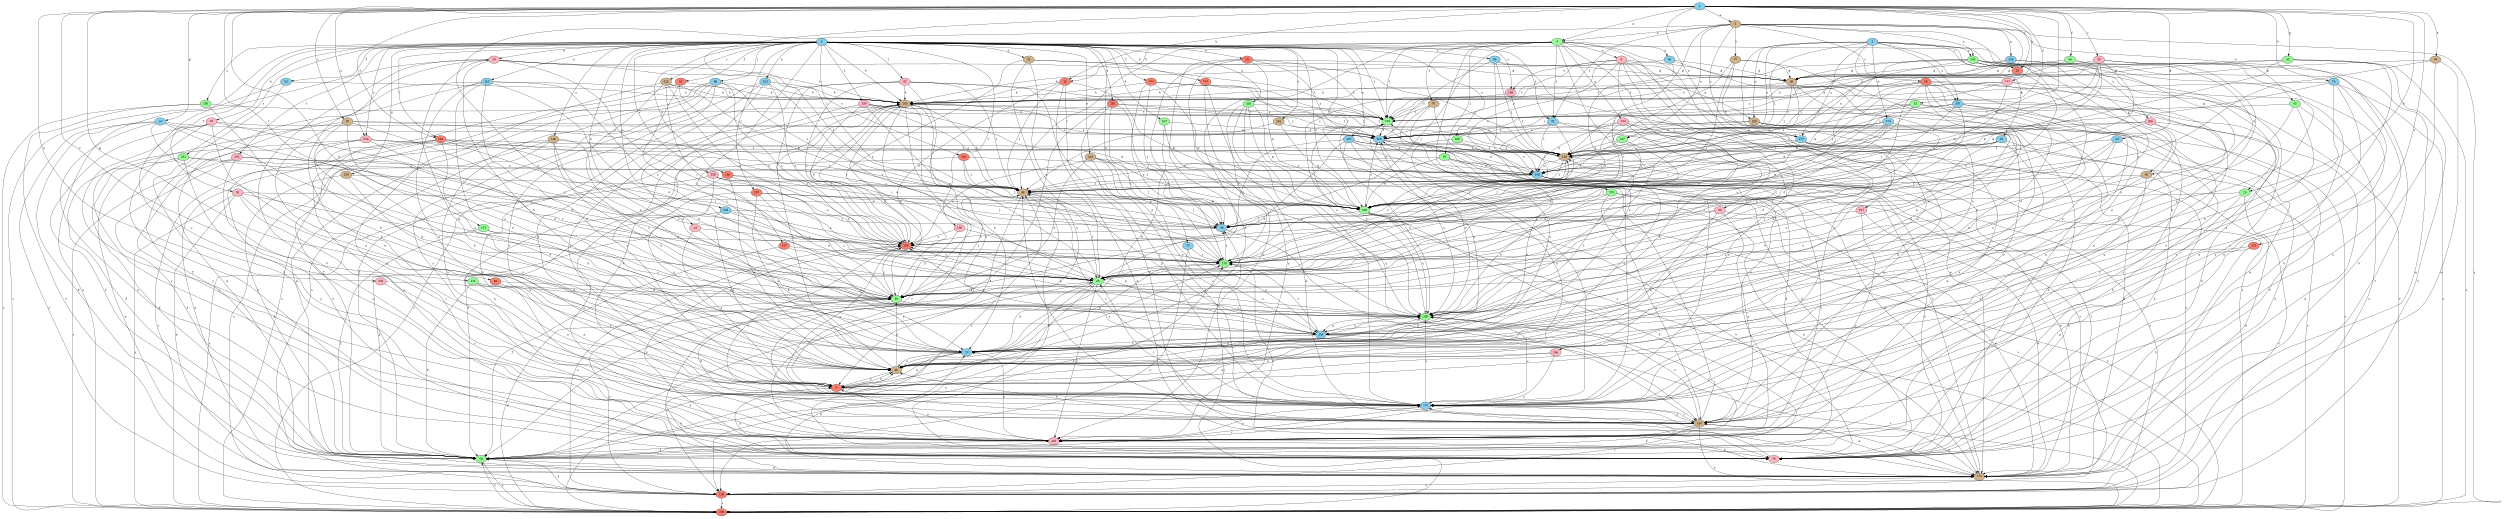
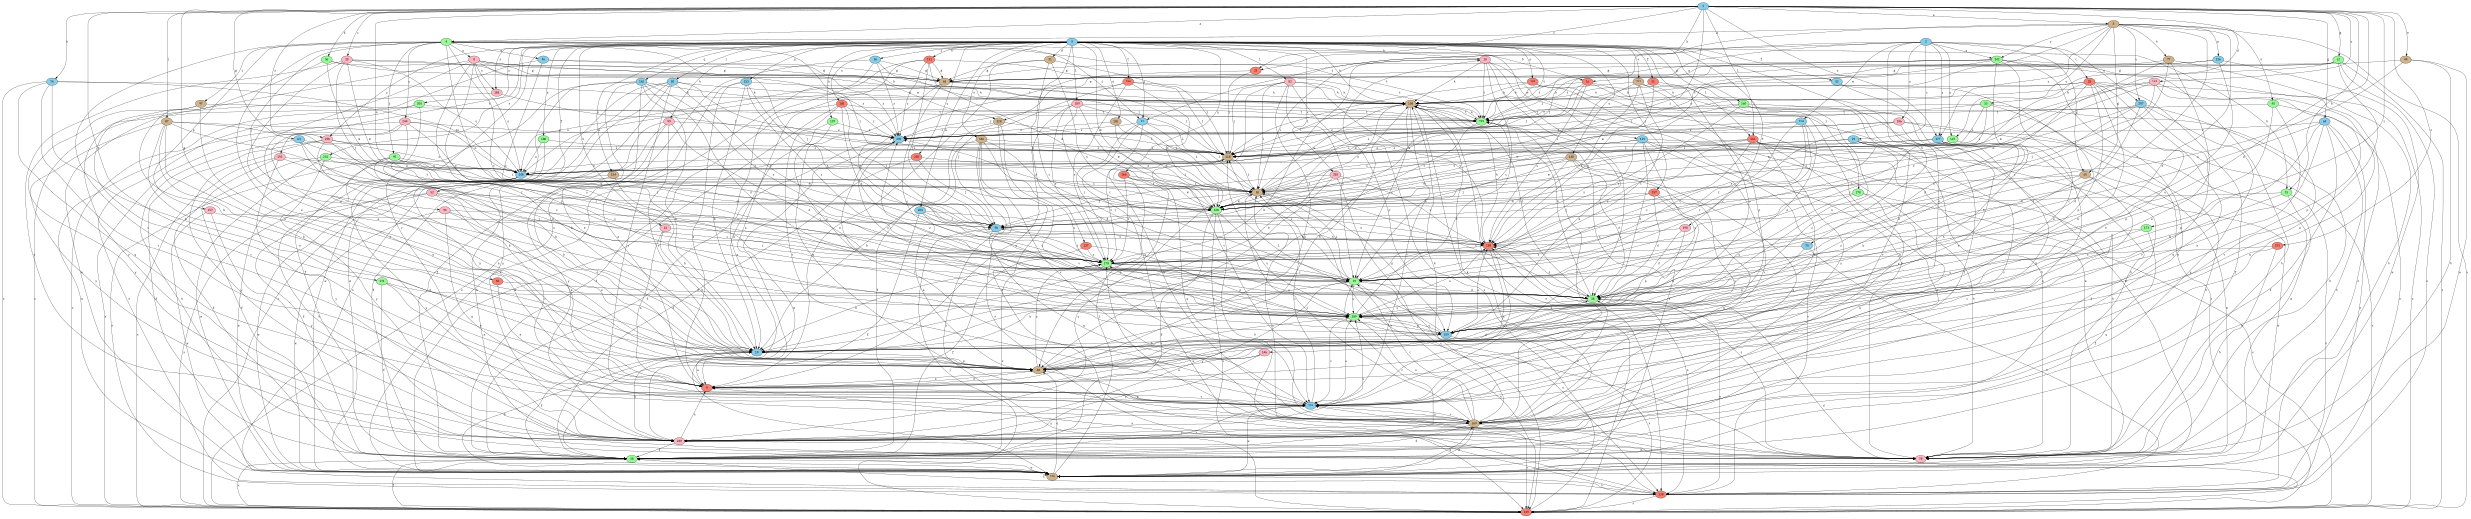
node "145": removed
edge "170" -> "229": now "185" -> "229"
